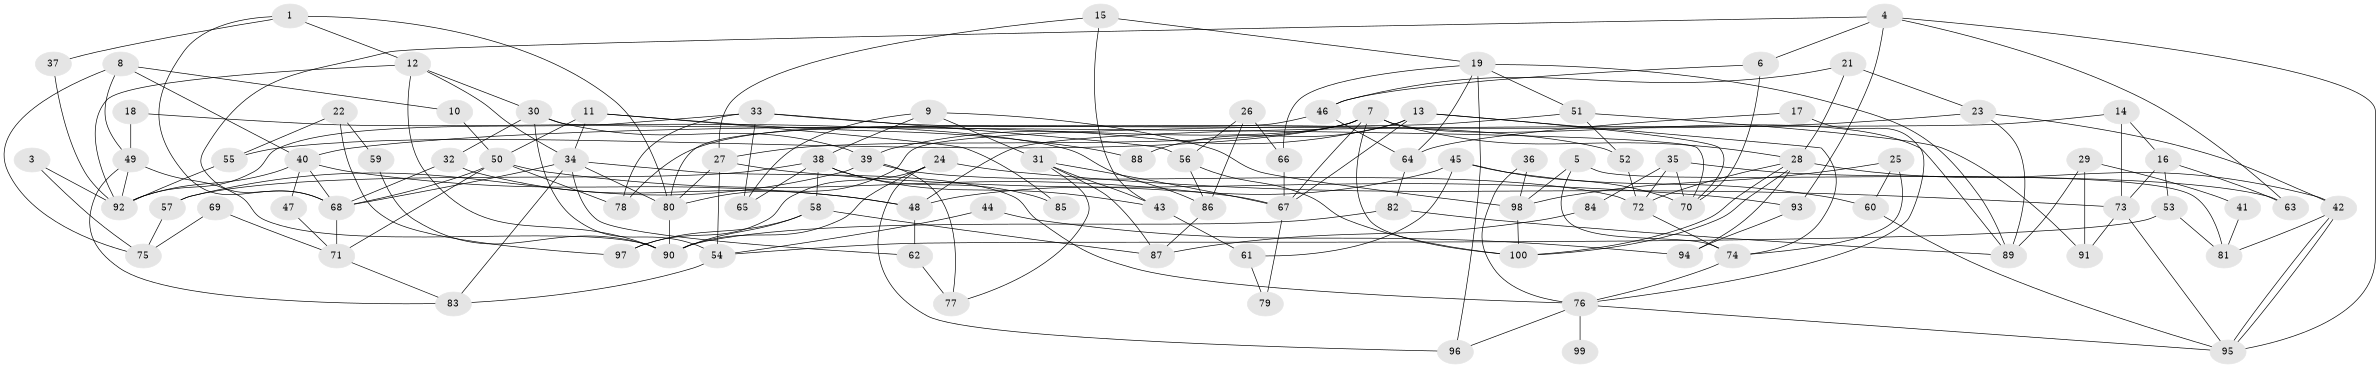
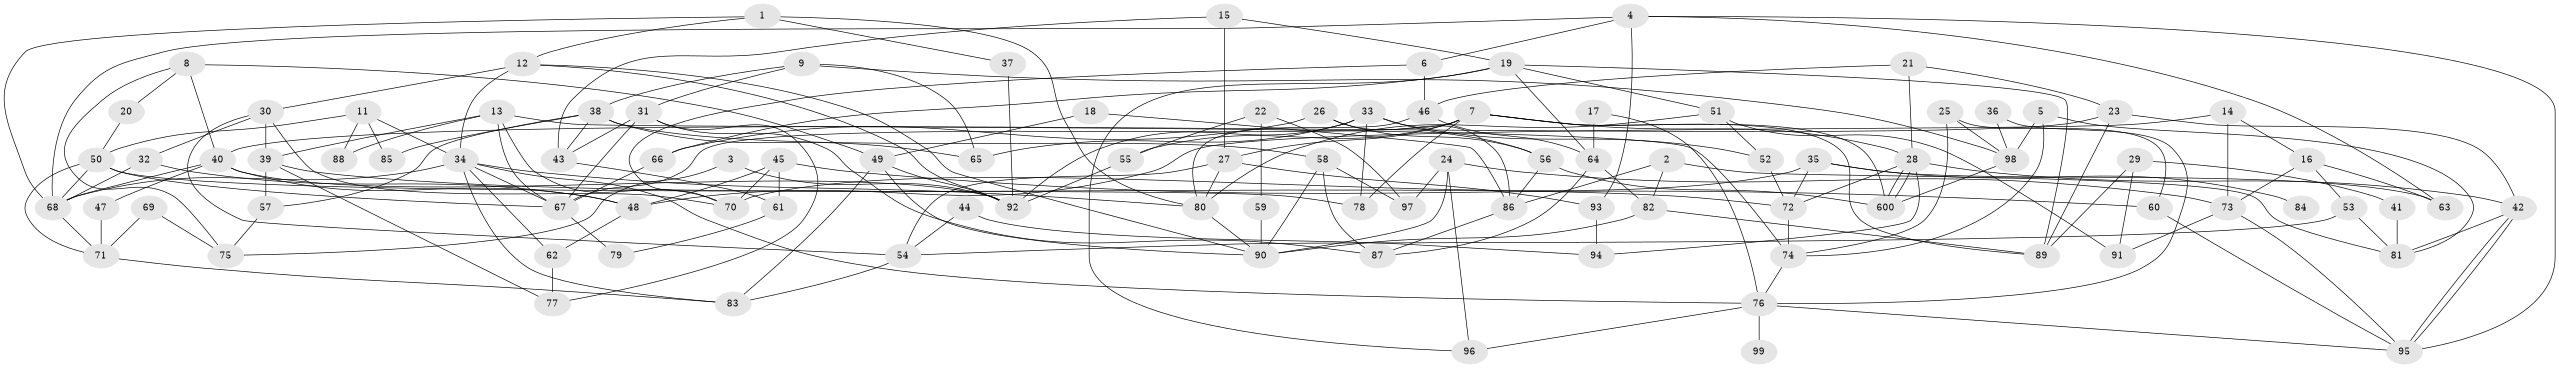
node "10": label "10" -> "20"
node "2": added
edge "34" -- "67": added
edge "84" -- "87": now "64" -- "87"
node "100": label "100" -> "600"
